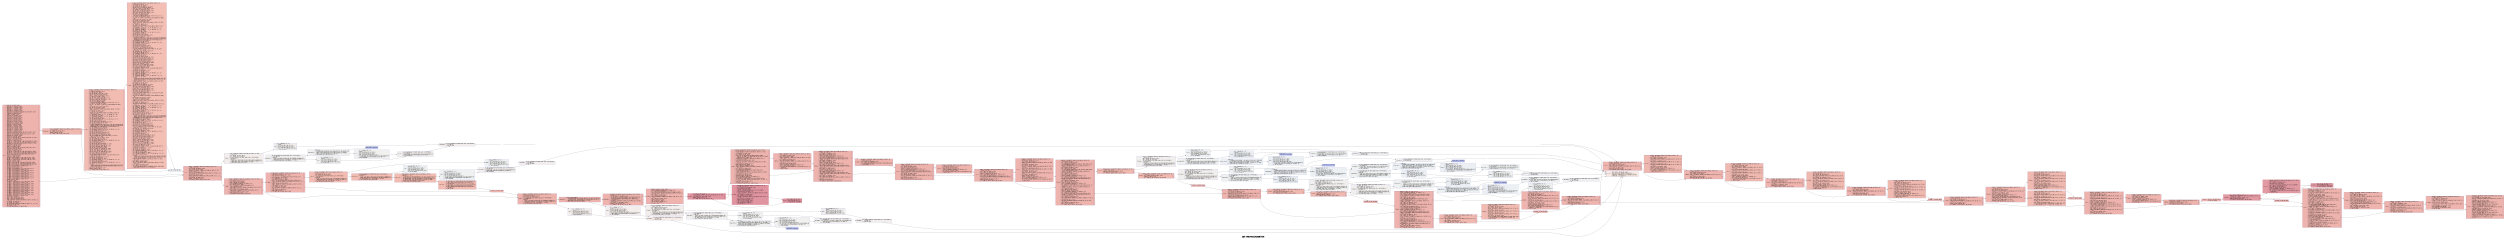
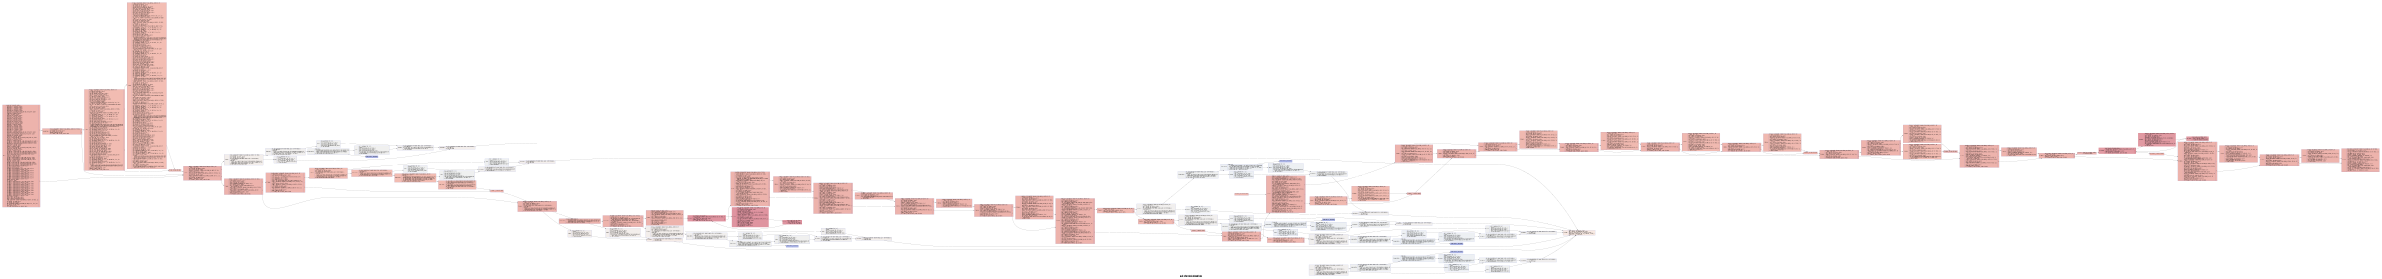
node "if.end:": fillcolor #dbdcde70 -> #e1675170
node "if.end220:": removed
